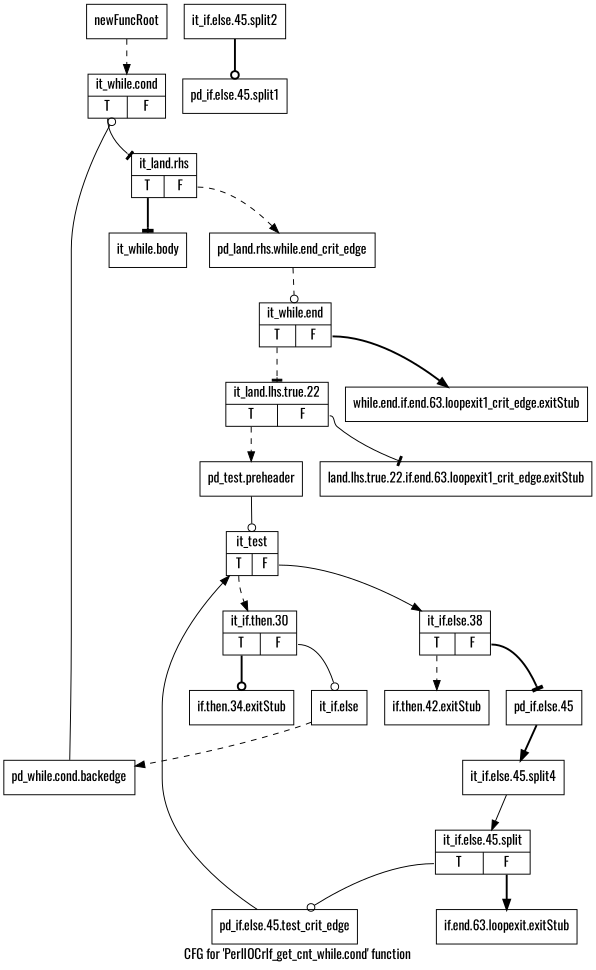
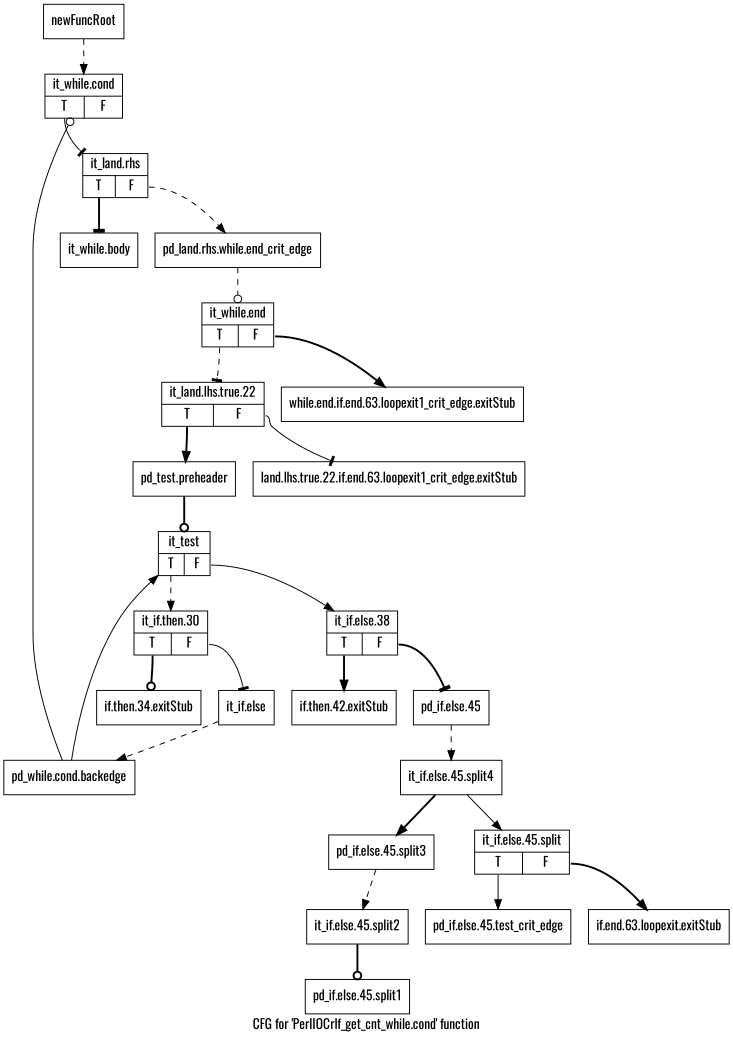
edge "it_land.lhs.true.22" -> "pd_test.preheader": style dashed -> bold
edge "pd_test.preheader" -> "it_test": style solid -> bold
edge "it_if.then.30" -> "it_if.else": arrowhead odot -> tee
edge "it_if.else.38" -> "if.then.42.exitStub": style dashed -> bold
edge "pd_if.else.45" -> "it_if.else.45.split4": style bold -> dashed
edge "pd_if.else.45.test_crit_edge" -> "it_test": now "pd_while.cond.backedge" -> "it_test"
node "pd_if.else.45.split3": added
edge "it_if.else.45.split" -> "pd_if.else.45.test_crit_edge": arrowhead odot -> normal
